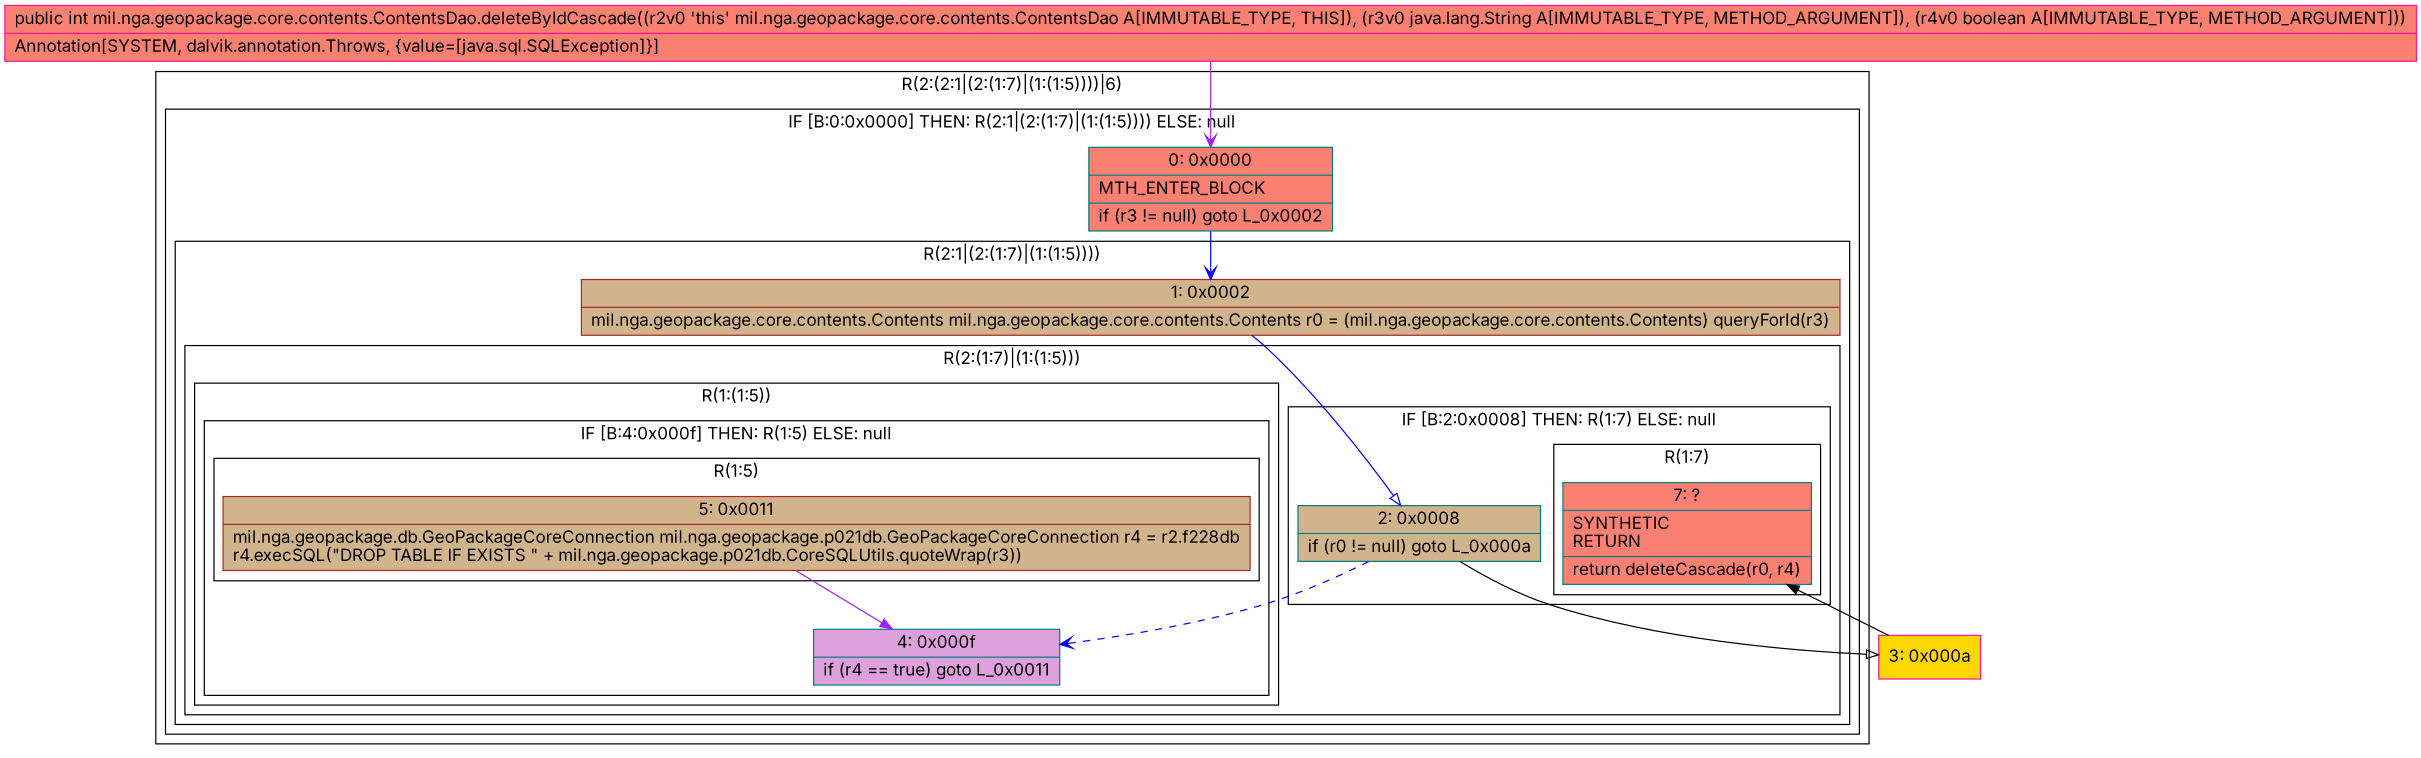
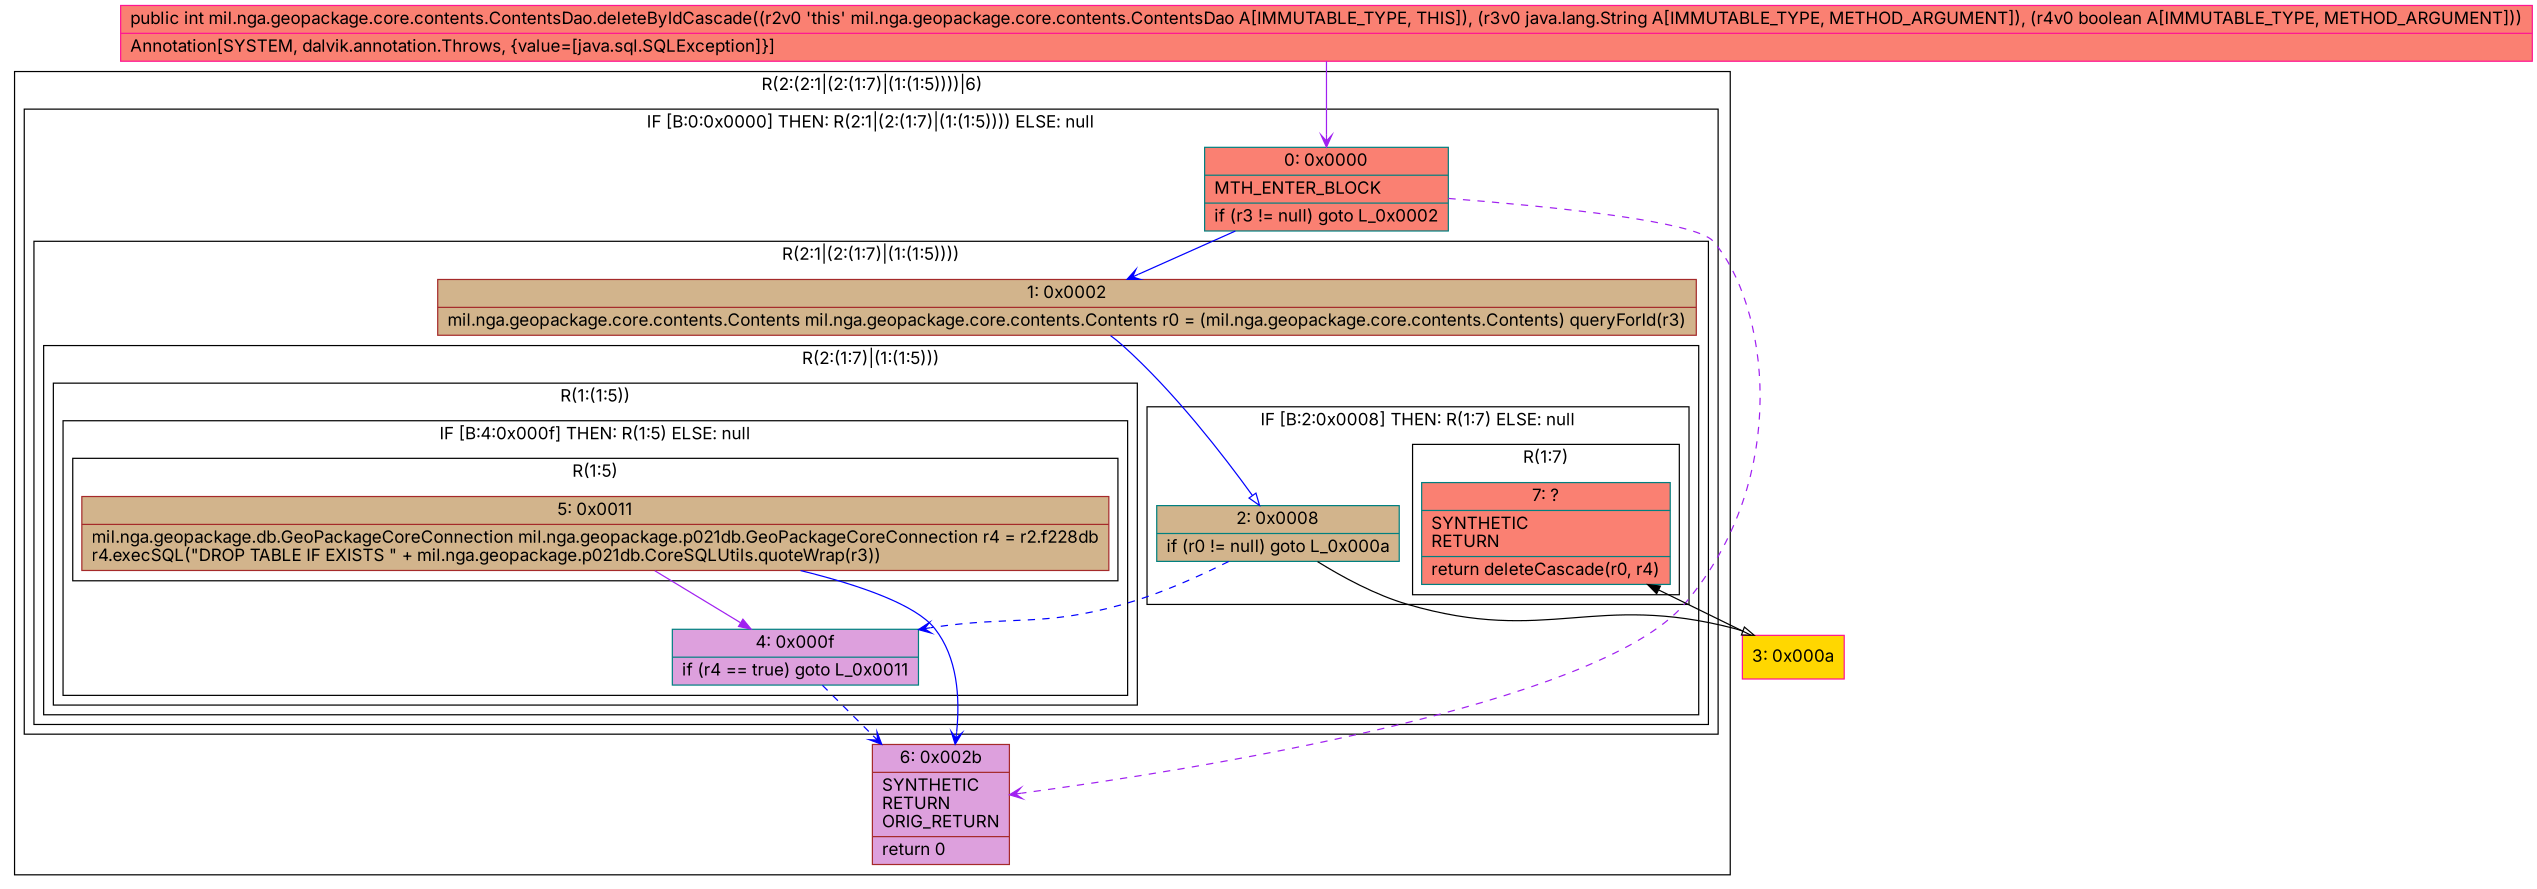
node "6: 0x002b": added
